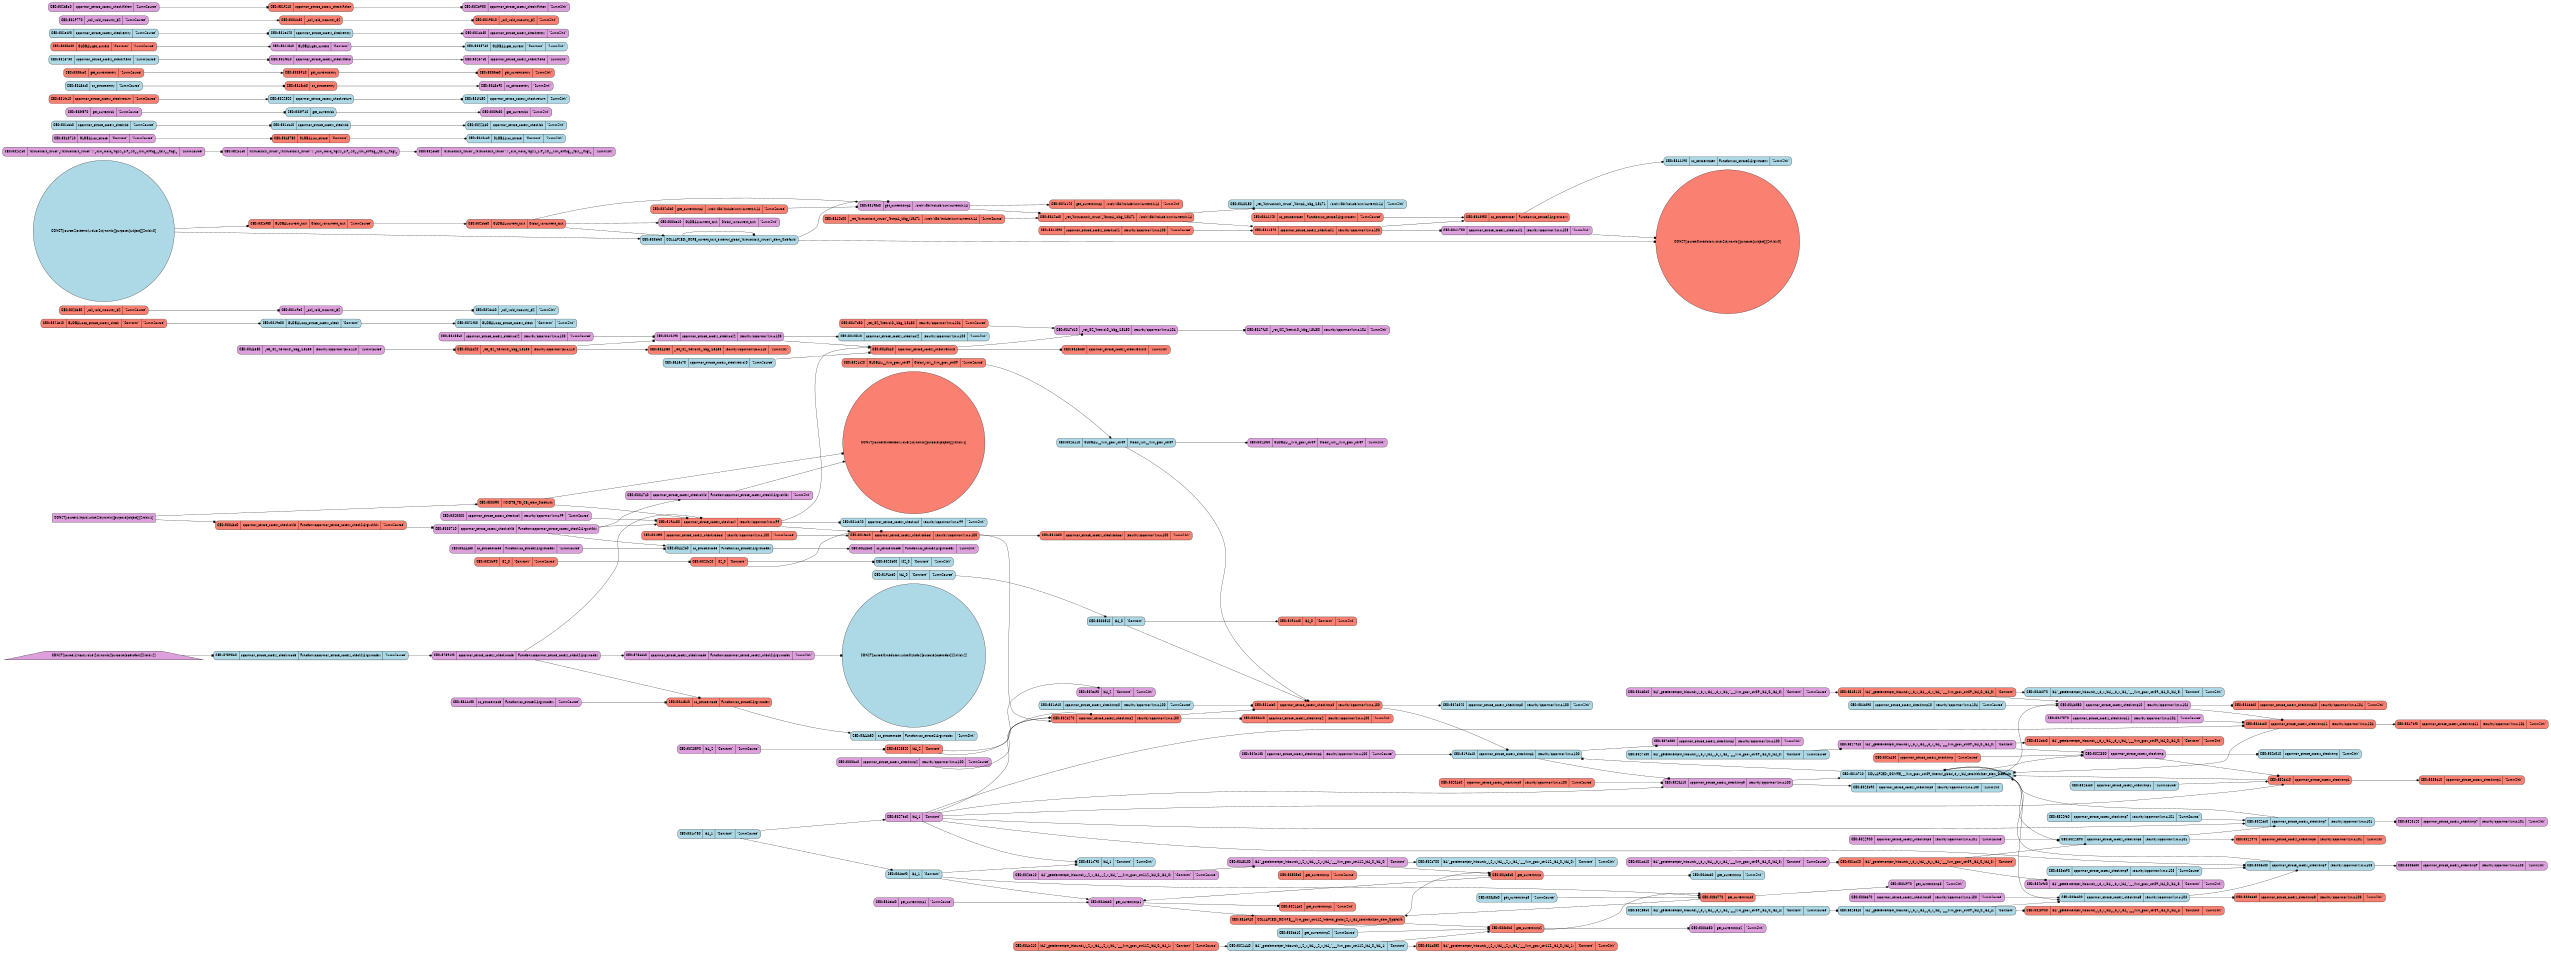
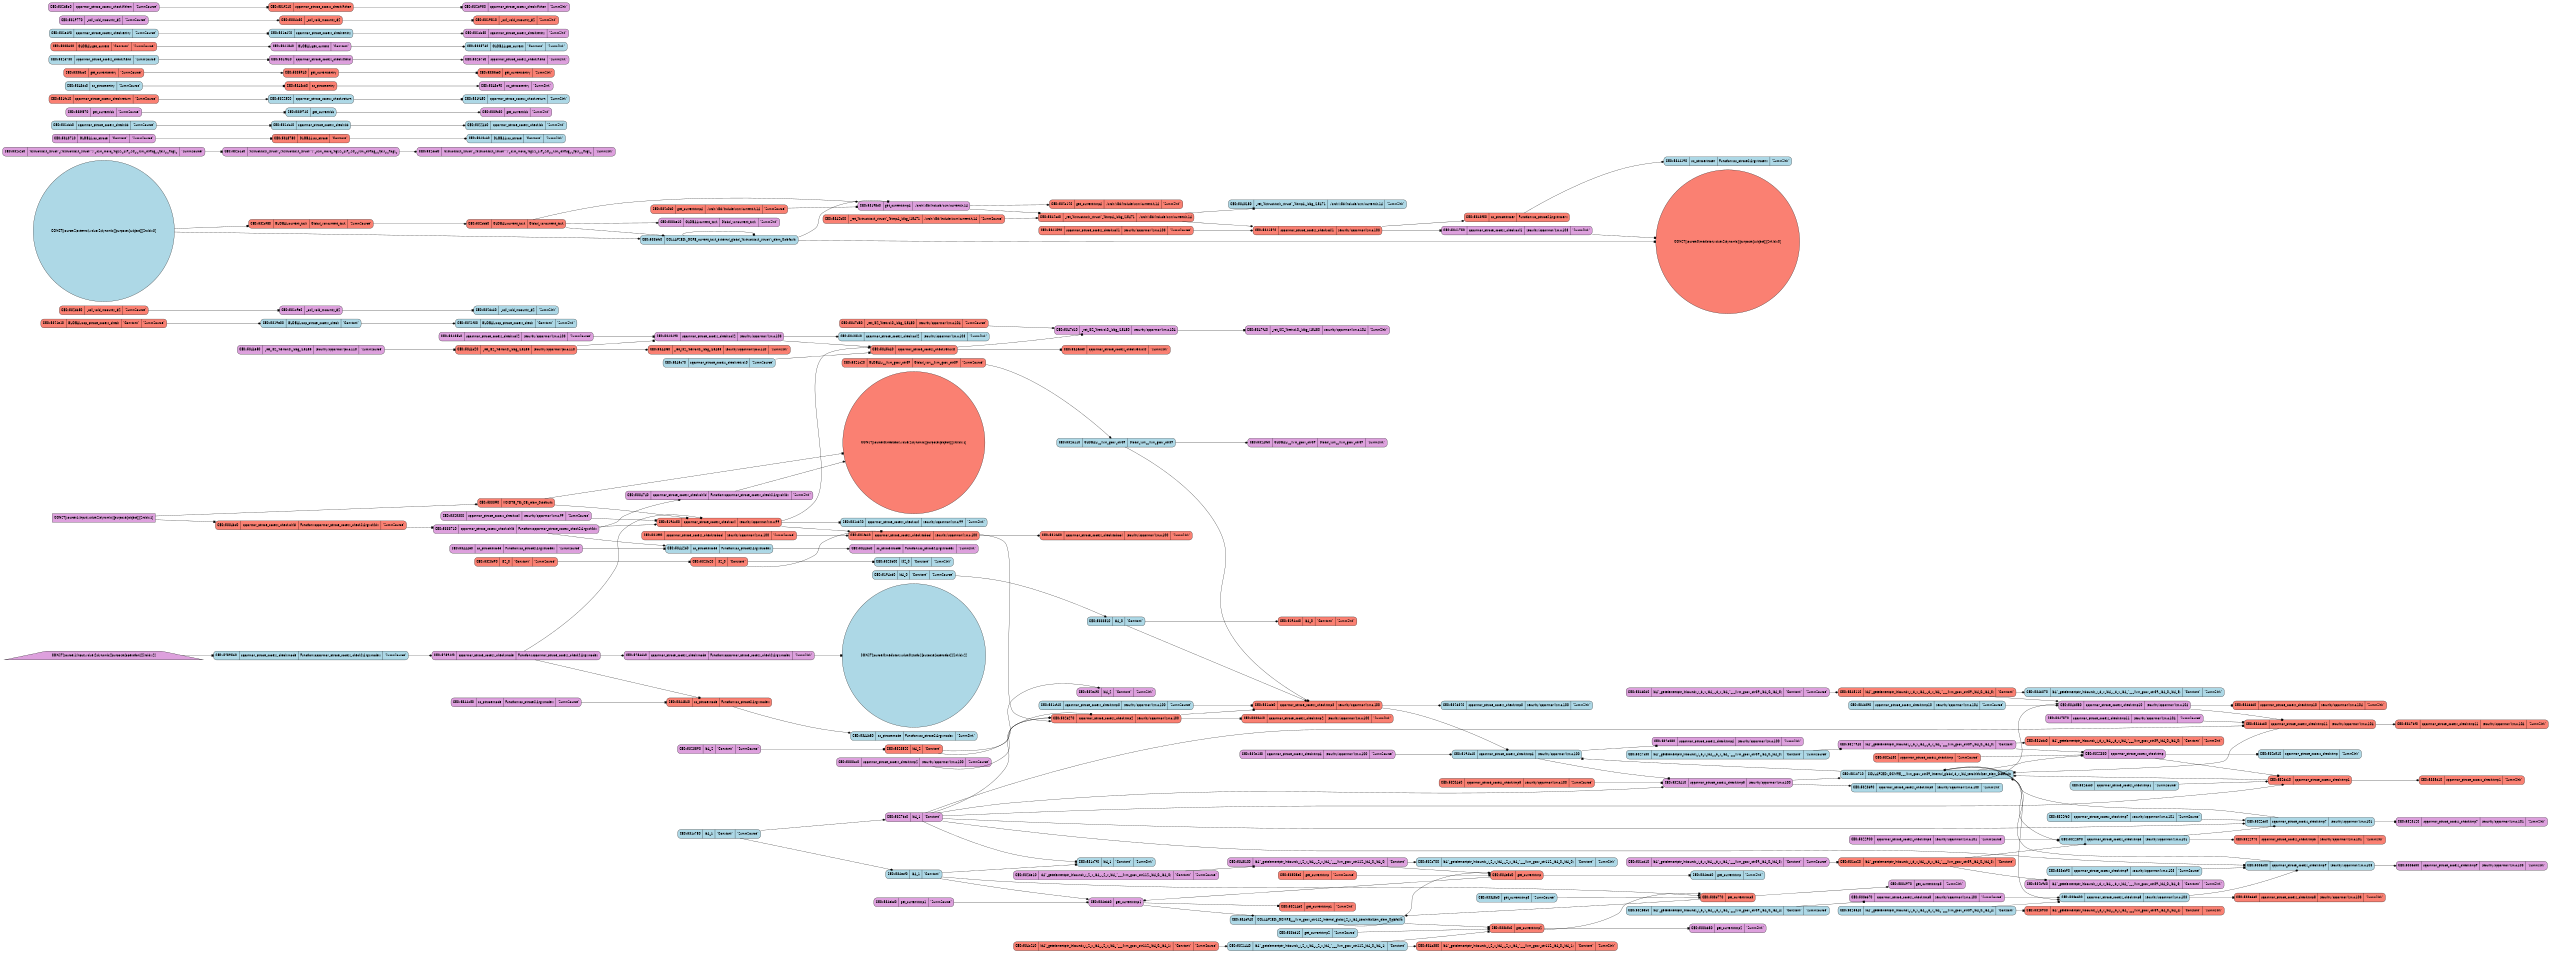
node "CE0x5344120": removed
edge "CE0x53255b0" -> "CE0x5325540": now "CE0x53255b0" -> "CE0x533e670"
node "CE0x534e940": fillcolor salmon -> lightblue
